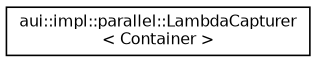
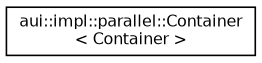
node "aui::impl::parallel::LambdaCapturer < Container >": label "aui::impl::parallel::LambdaCapturer < Container >" -> "aui::impl::parallel::Container < Container >"
